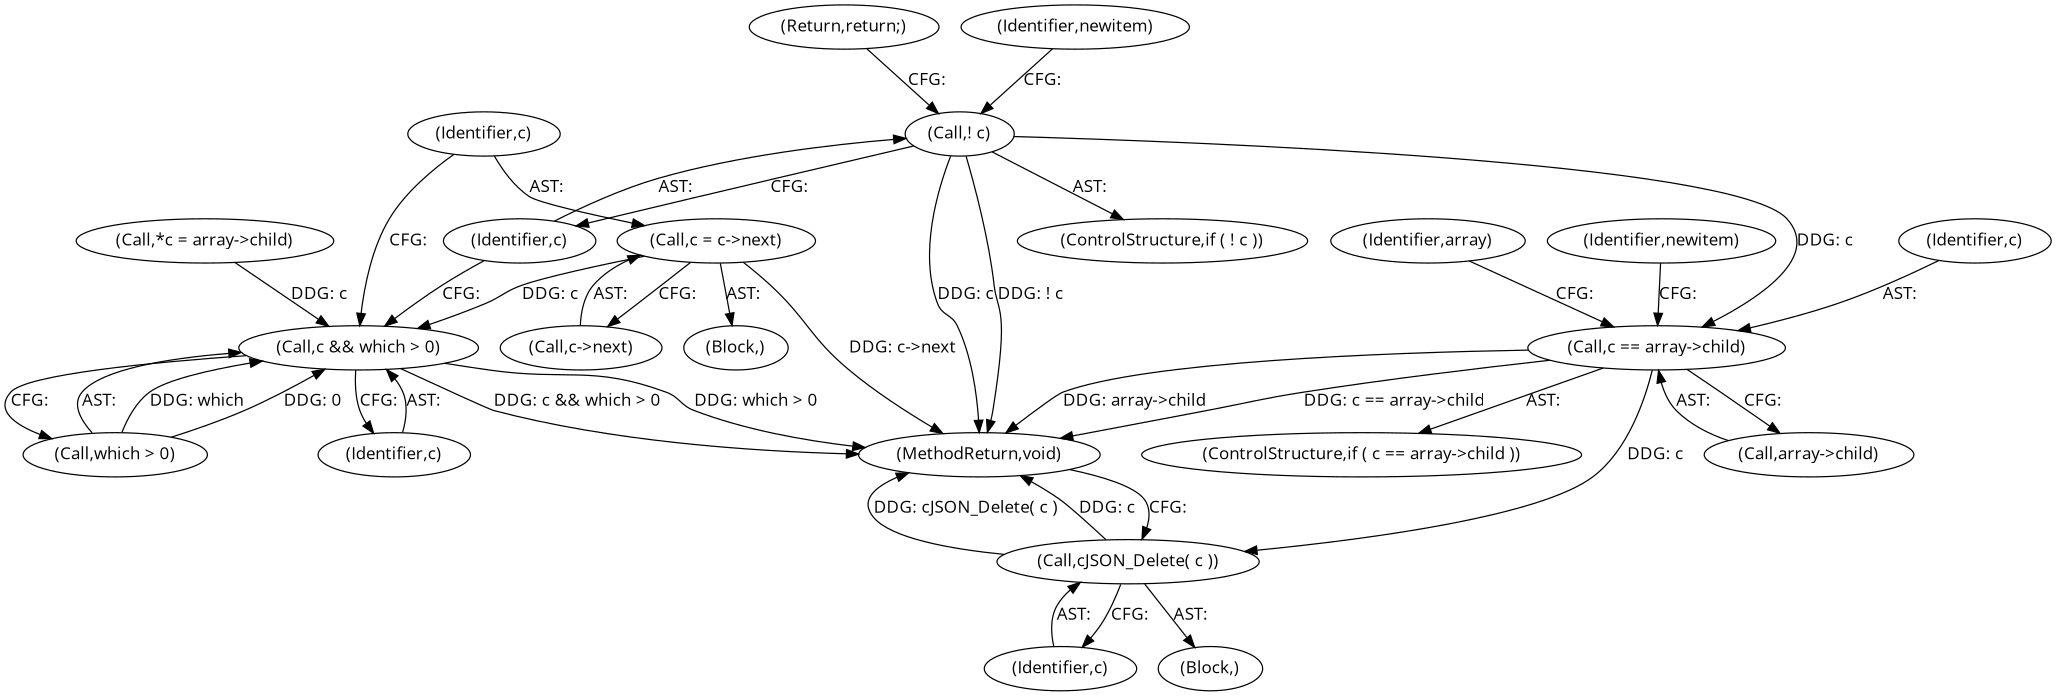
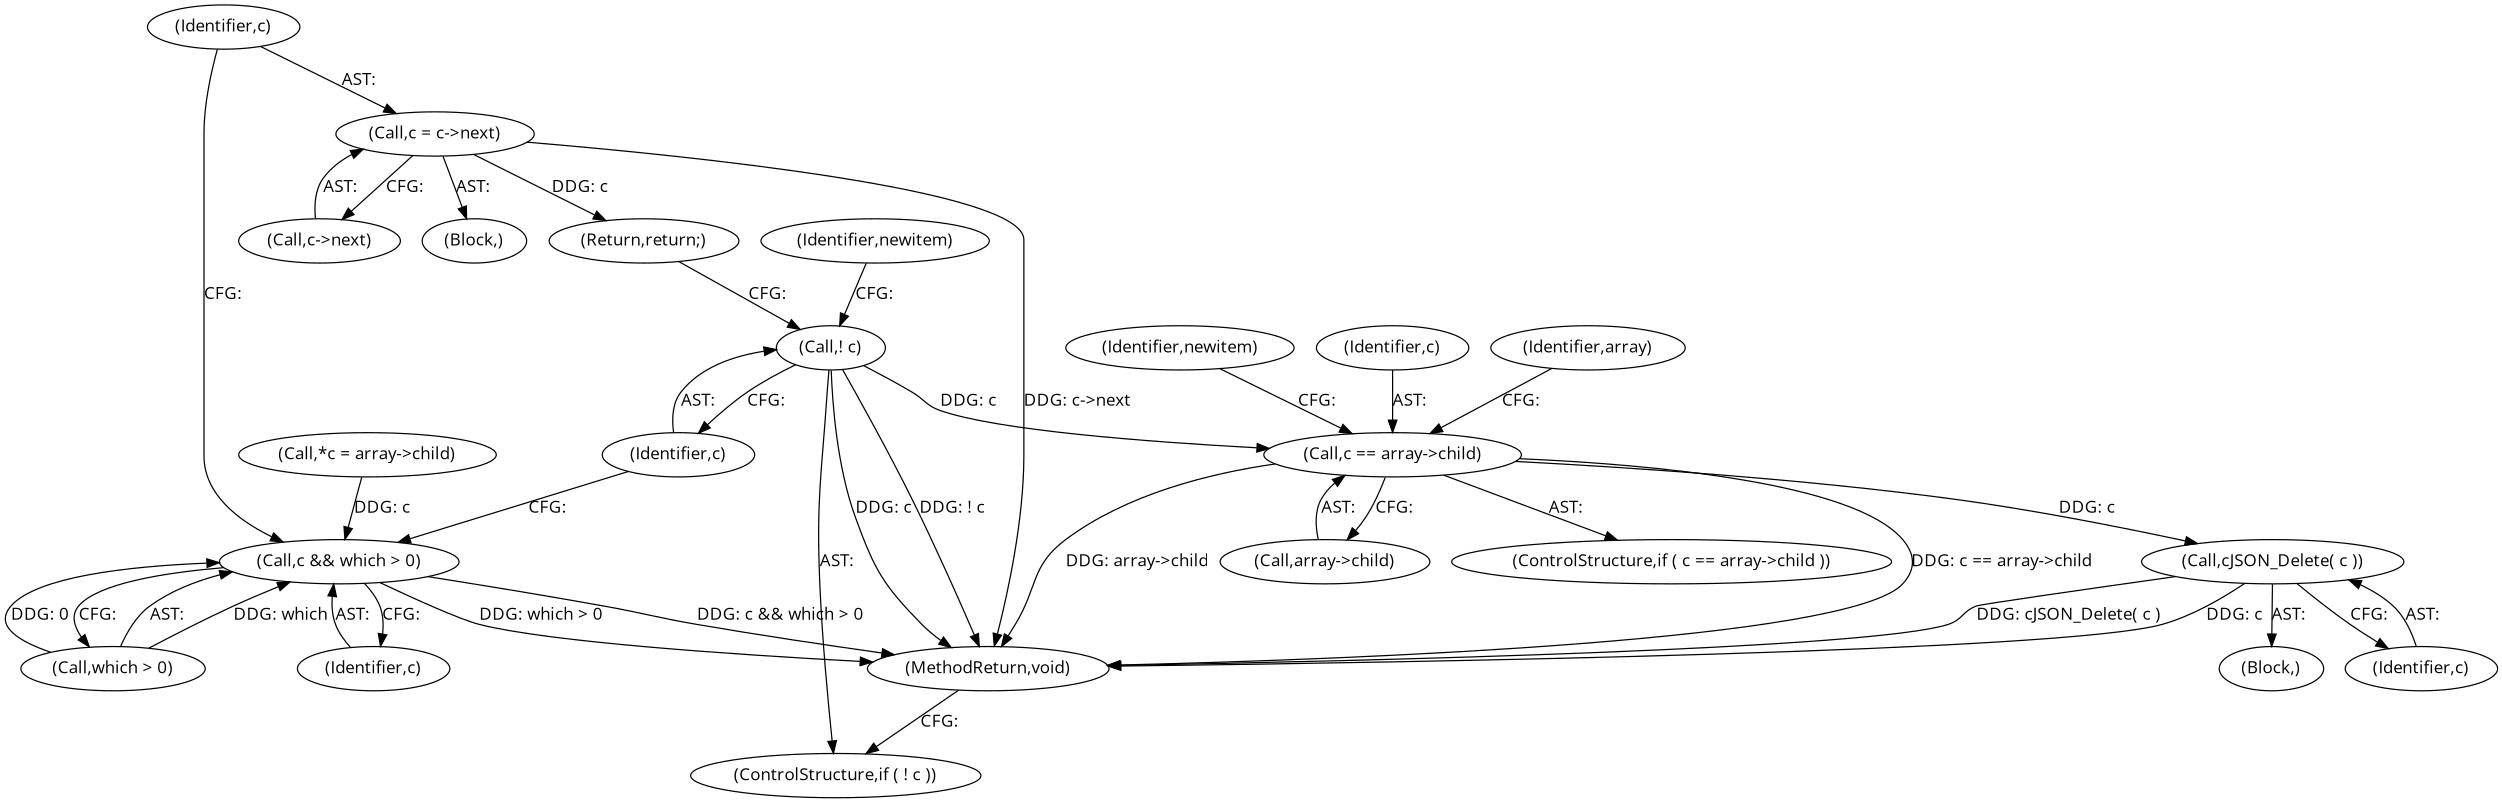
edge "(Call,c = c->next)" -> "(Call,c && which > 0)": now "(Call,c = c->next)" -> "(Return,return;)"
edge "(MethodReturn,void)" -> "(Call,cJSON_Delete( c ))": now "(MethodReturn,void)" -> "(ControlStructure,if ( ! c ))"
